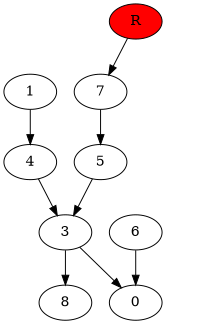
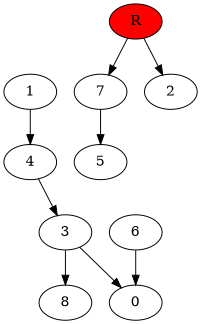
node "2": added
edge "5" -> "3": removed
